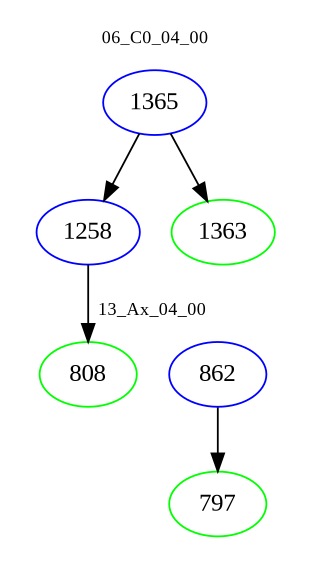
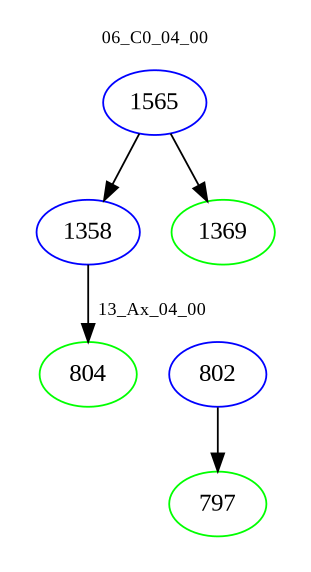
node "1365": label "1365" -> "1565"
node "1258": label "1258" -> "1358"
node "1363": label "1363" -> "1369"
node "808": label "808" -> "804"
node "862": label "862" -> "802"
